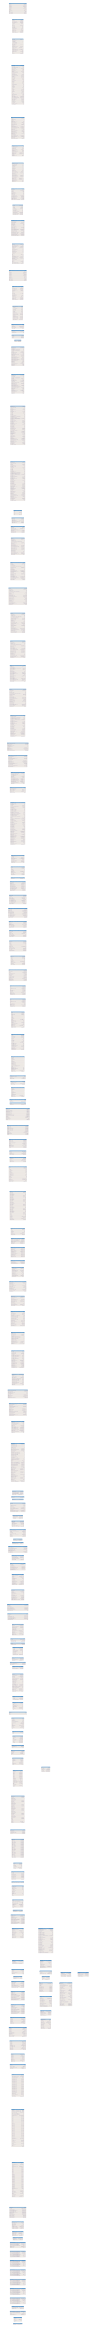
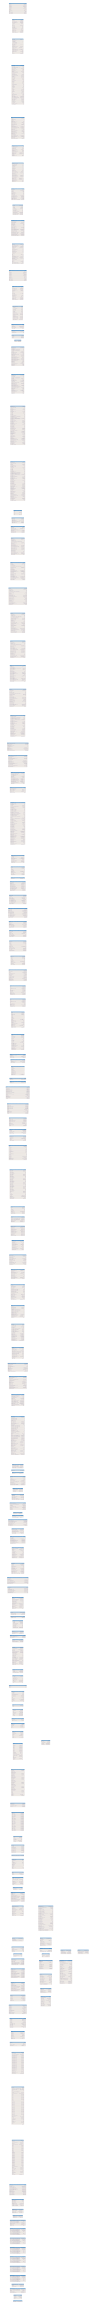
node "[repo].[RepoObject_SqlModules_39_object]": removed
node "[repo].[RepoObject_reference_union_node_id]": removed
node "[repo].[ftv_GeneratorUspStep_sql]": added
